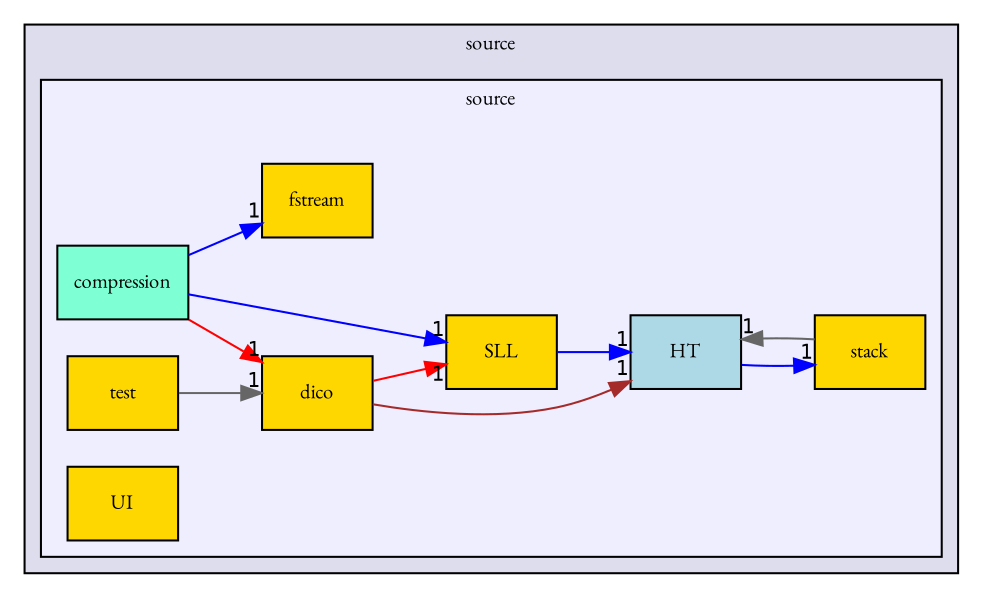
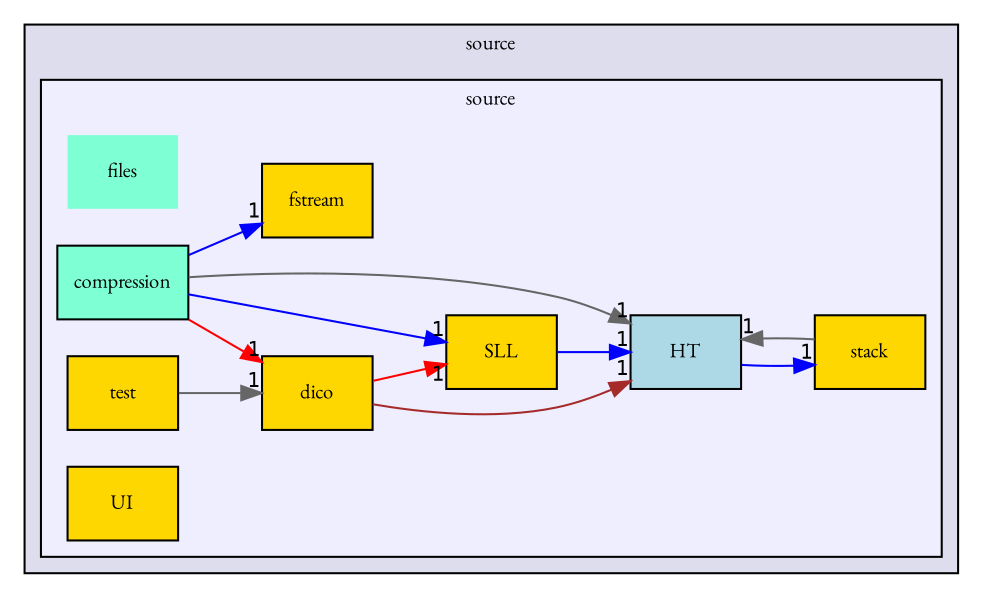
node "files": added
edge "compression" -> "HT": added
